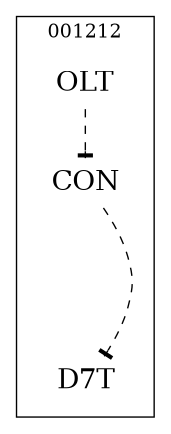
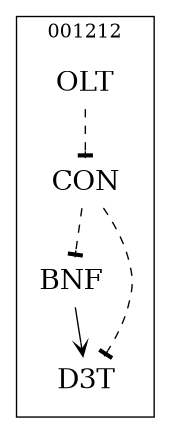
node "BNF": added
node "D7T": label "D7T" -> "D3T"
